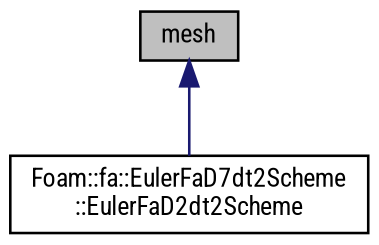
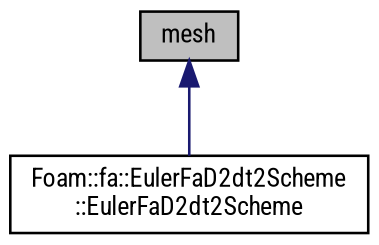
node "Foam::fa::EulerFaD7dt2Scheme ::EulerFaD2dt2Scheme": label "Foam::fa::EulerFaD7dt2Scheme ::EulerFaD2dt2Scheme" -> "Foam::fa::EulerFaD2dt2Scheme ::EulerFaD2dt2Scheme"
